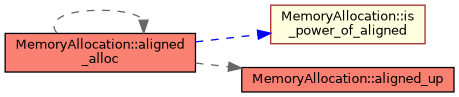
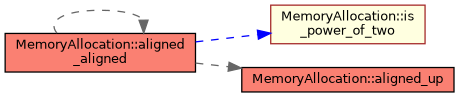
node "MemoryAllocation::is _power_of_aligned": label "MemoryAllocation::is _power_of_aligned" -> "MemoryAllocation::is _power_of_two"
node "MemoryAllocation::aligned _alloc": label "MemoryAllocation::aligned _alloc" -> "MemoryAllocation::aligned _aligned"
